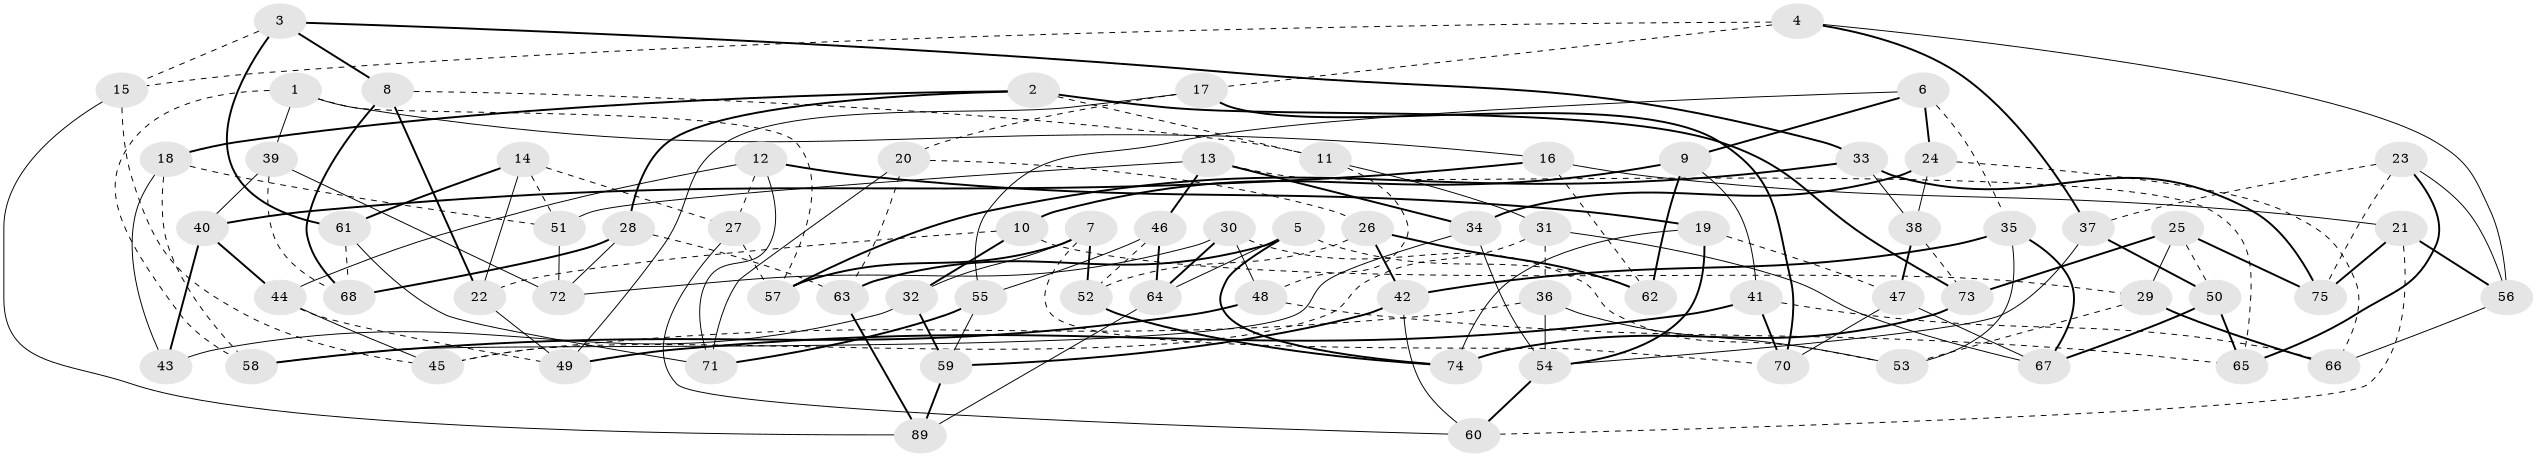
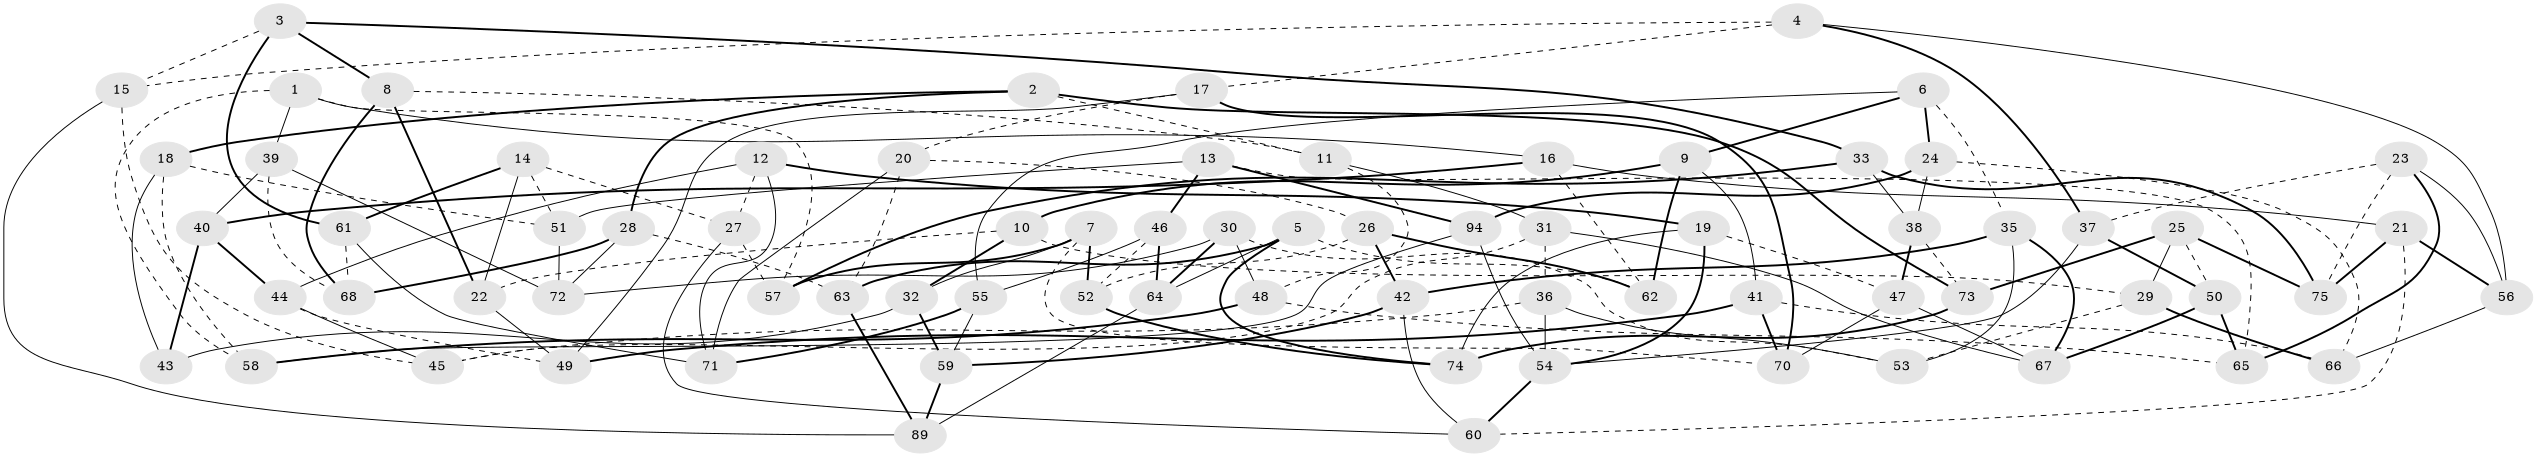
node "34": label "34" -> "94"
